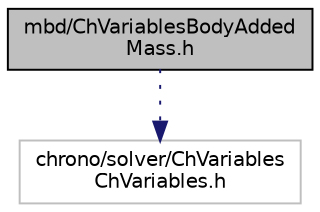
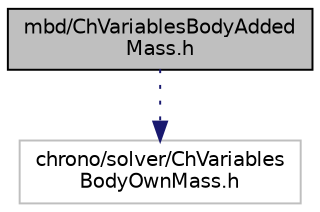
node "chrono/solver/ChVariables ChVariables.h": label "chrono/solver/ChVariables ChVariables.h" -> "chrono/solver/ChVariables BodyOwnMass.h"
